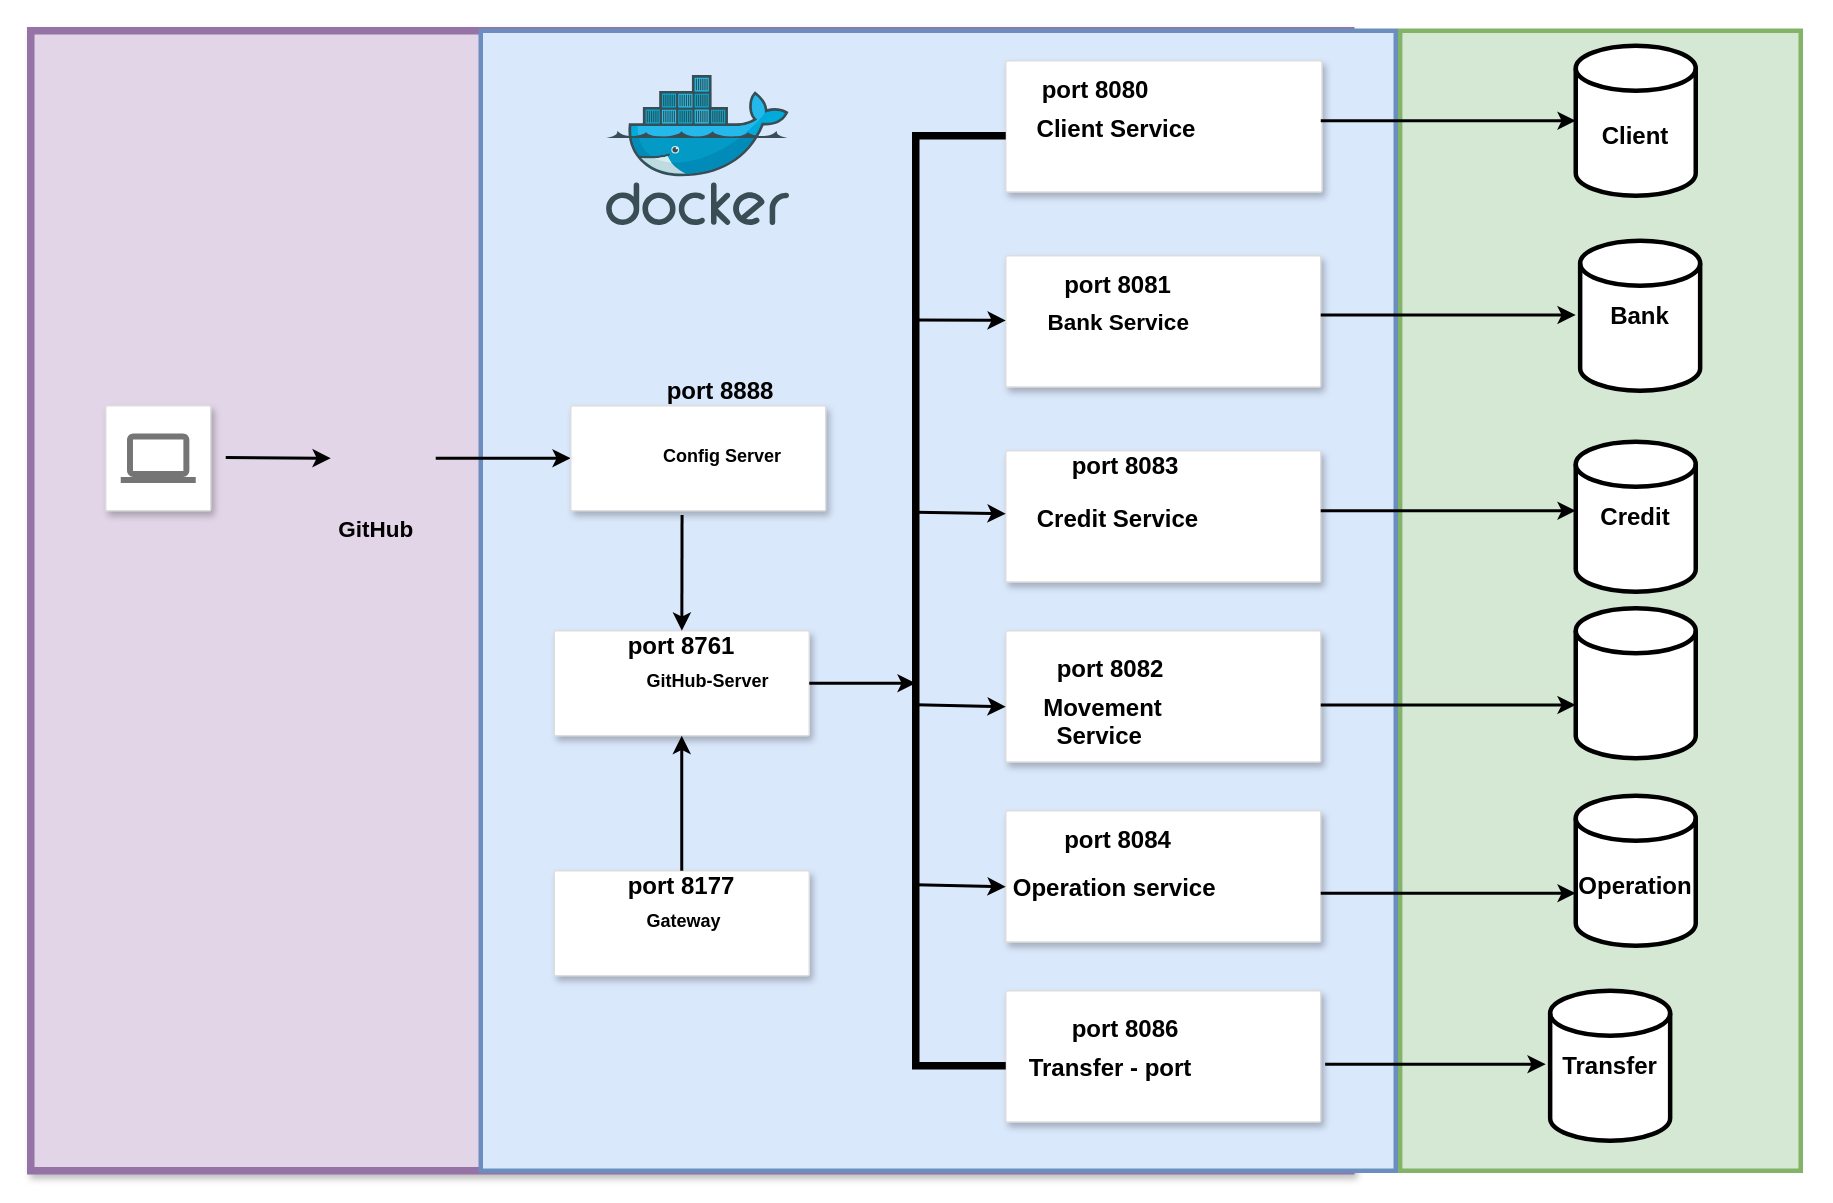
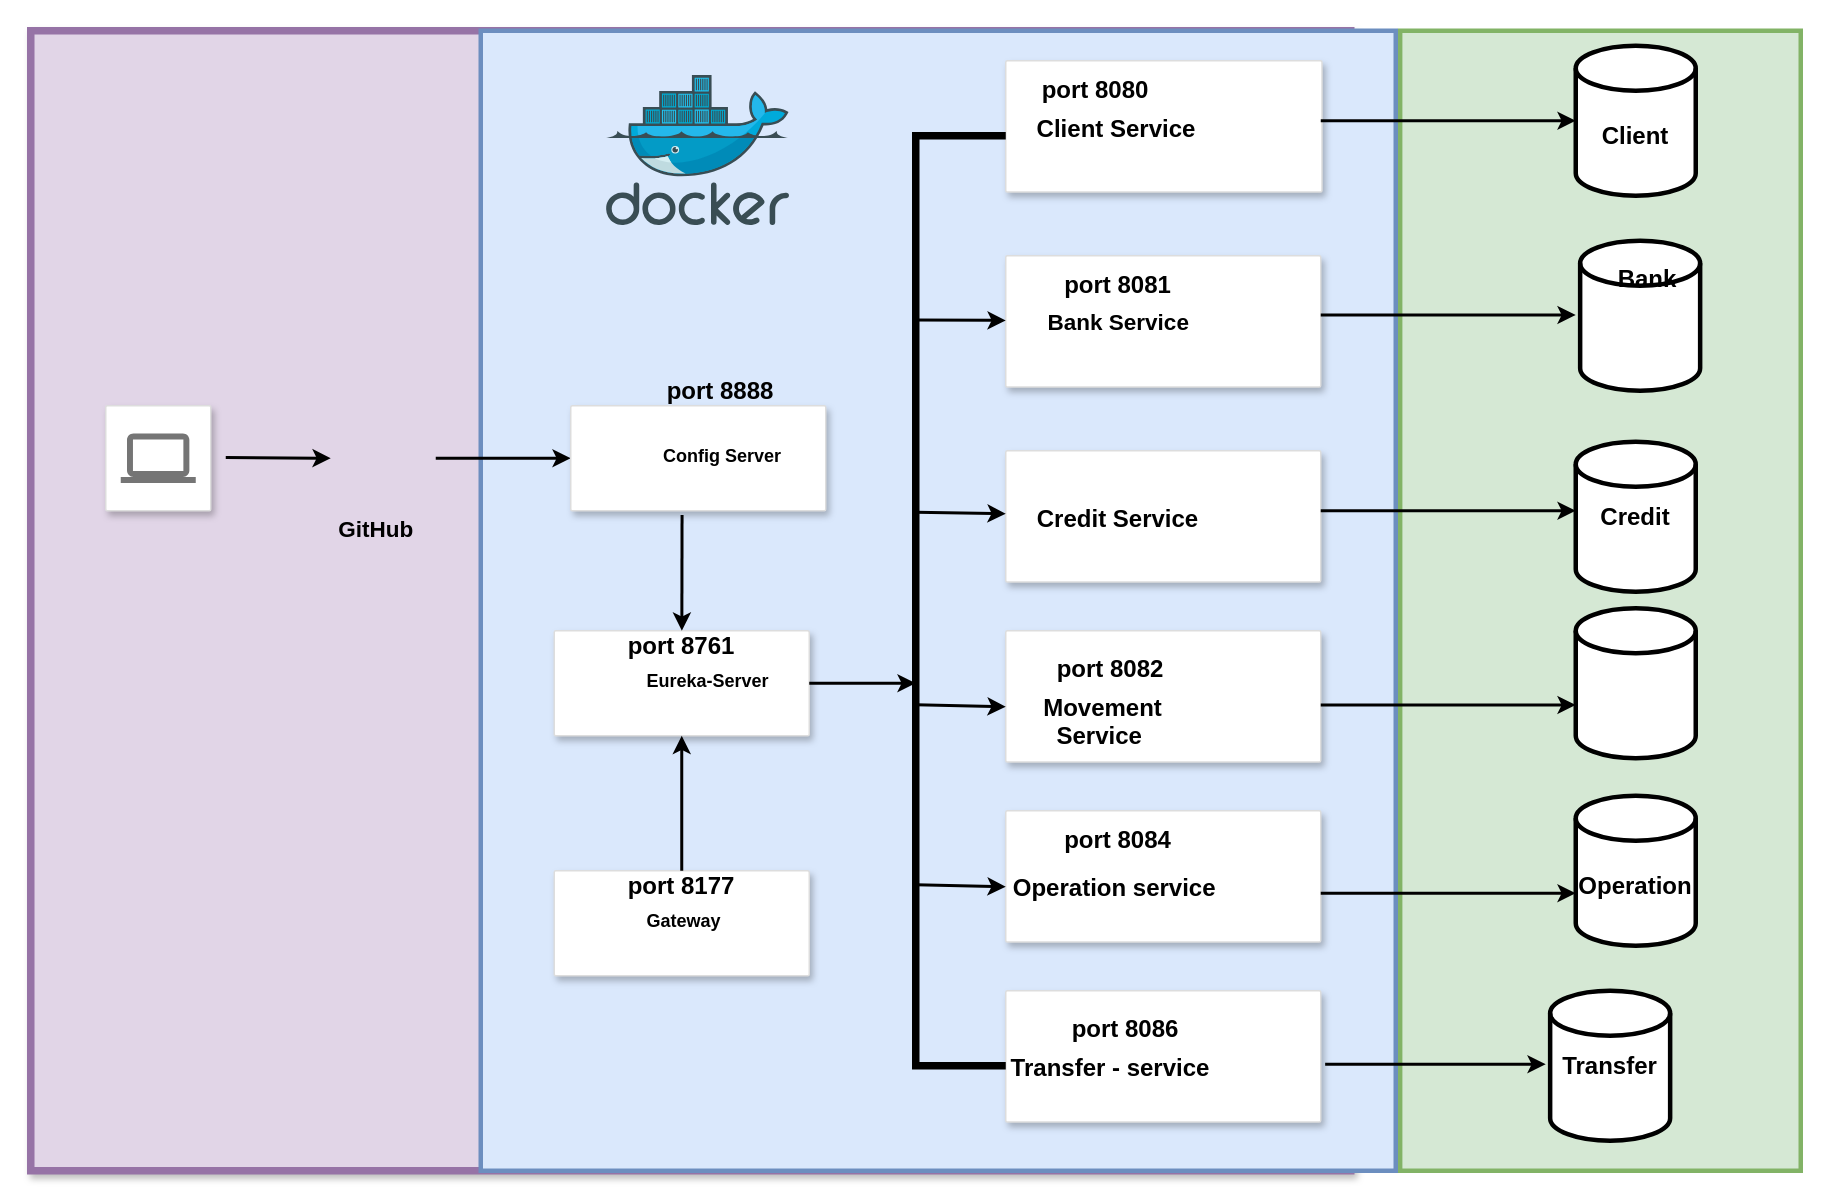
node "Bank": moved (1640, 316) -> (1648, 278)
node "port 8083": removed
node "GitHub-Server": label "GitHub-Server" -> "Eureka-Server"
node "Transfer - port": label "Transfer - port" -> "Transfer - service"
